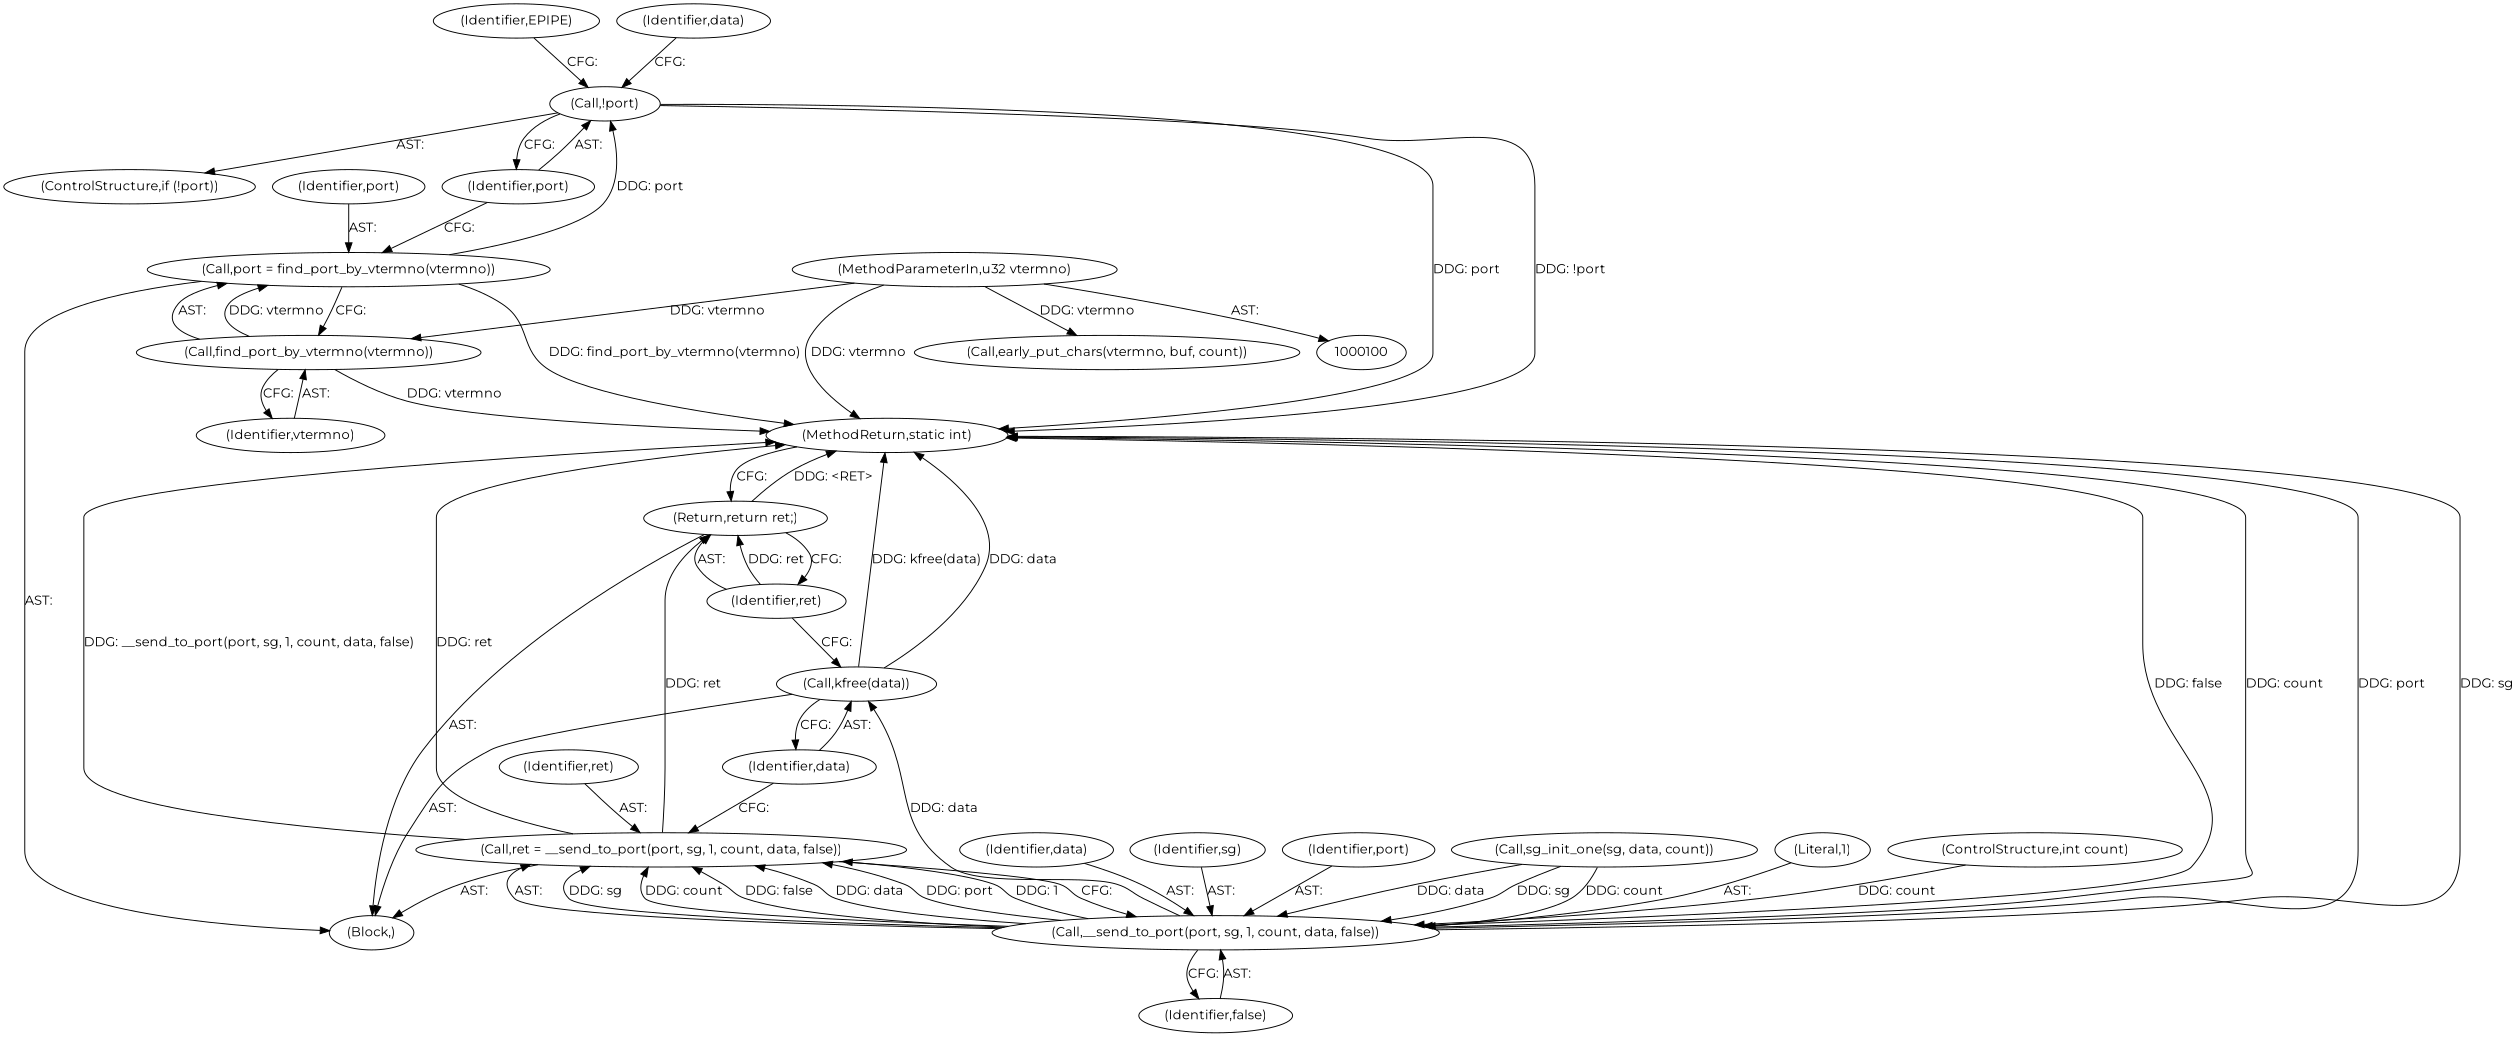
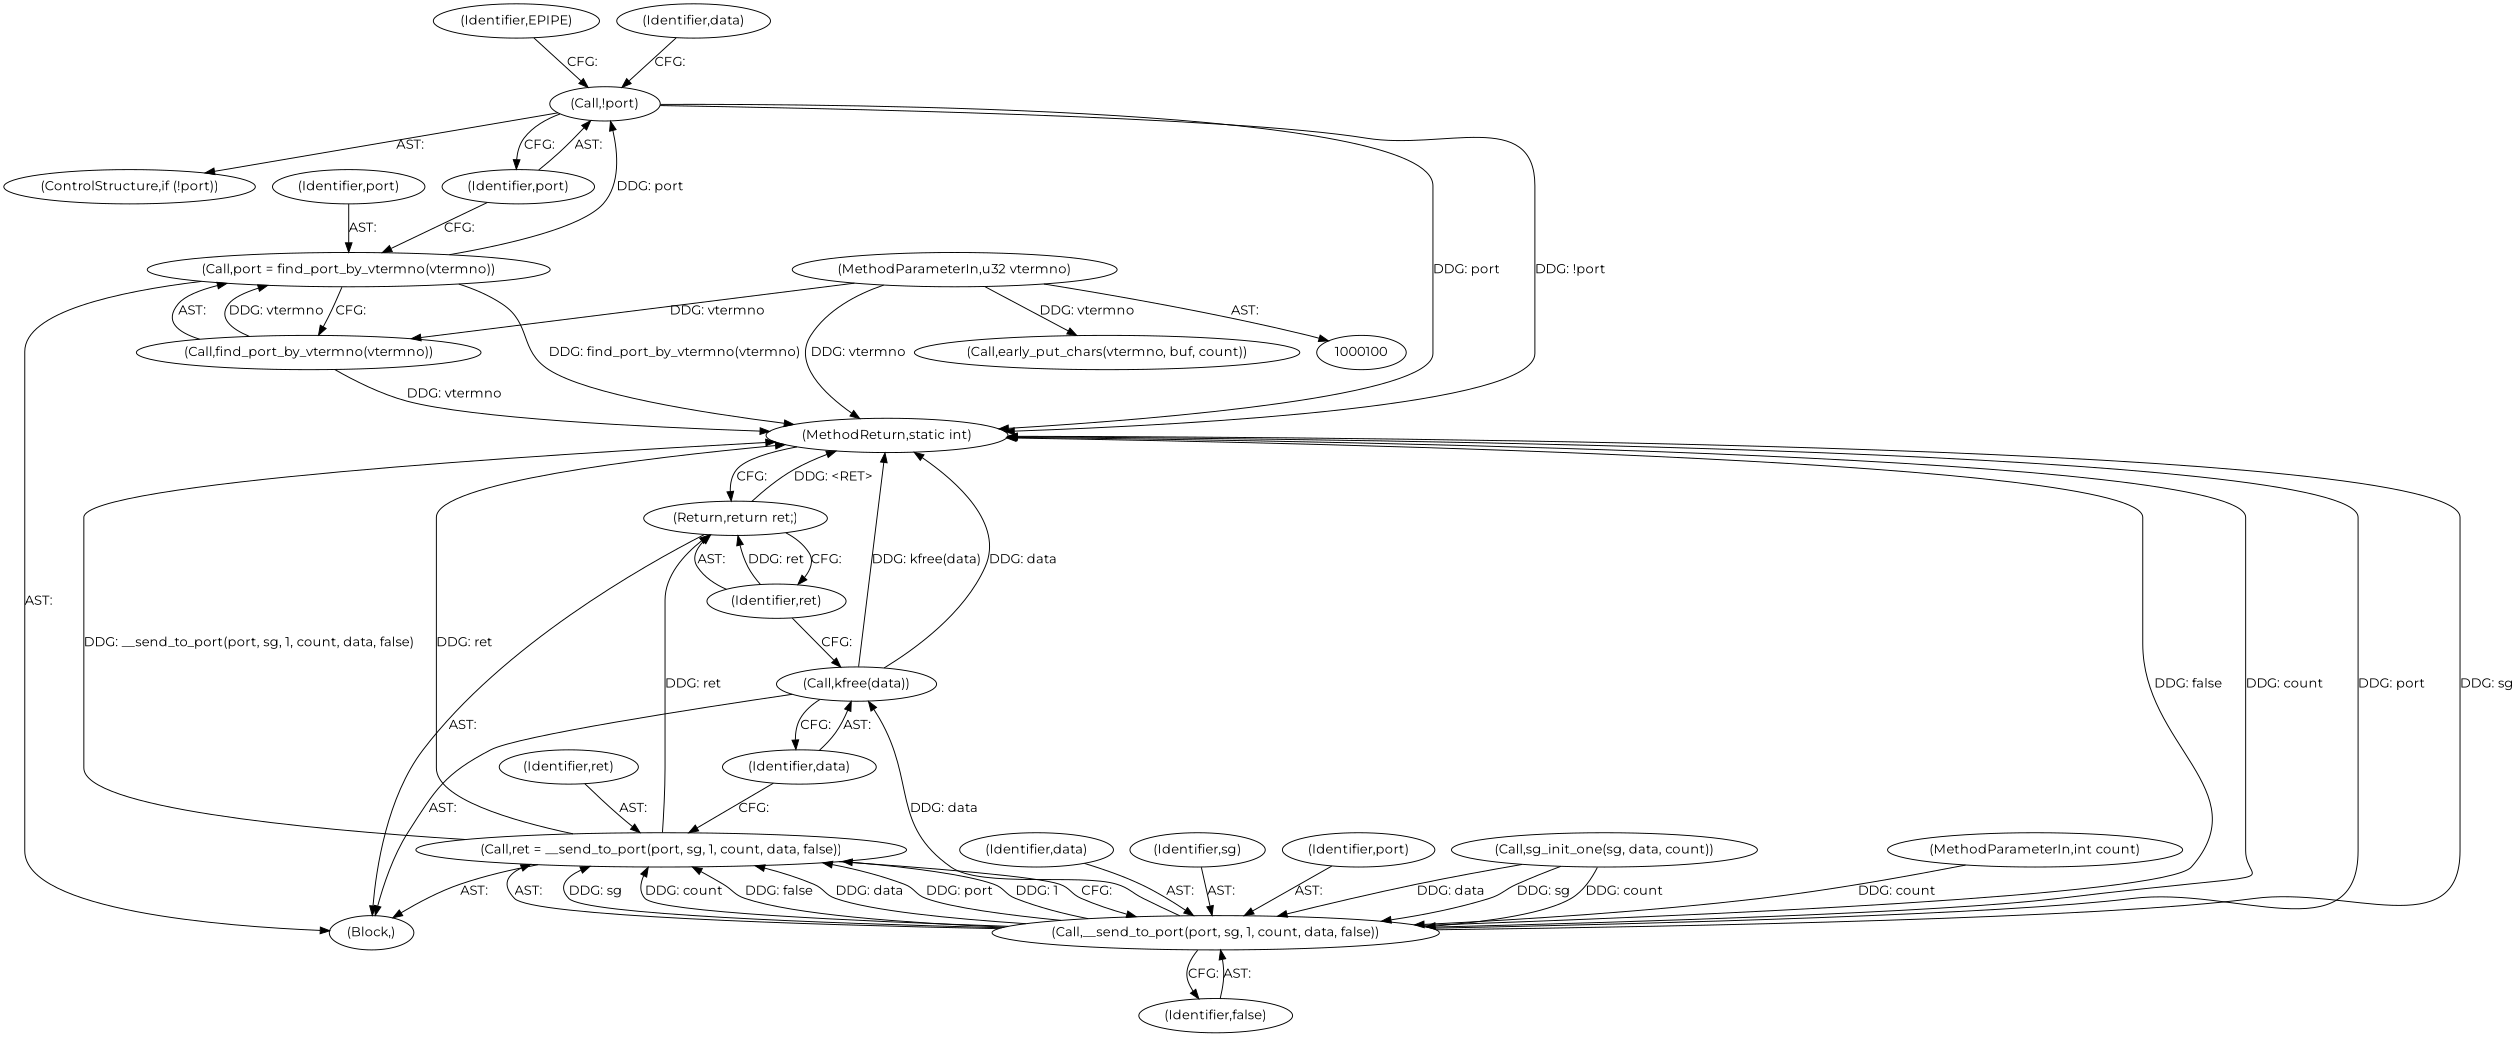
node "(Identifier,vtermno)": removed
node "(Literal,1)": removed
node "(ControlStructure,int count)": label "(ControlStructure,int count)" -> "(MethodParameterIn,int count)"
